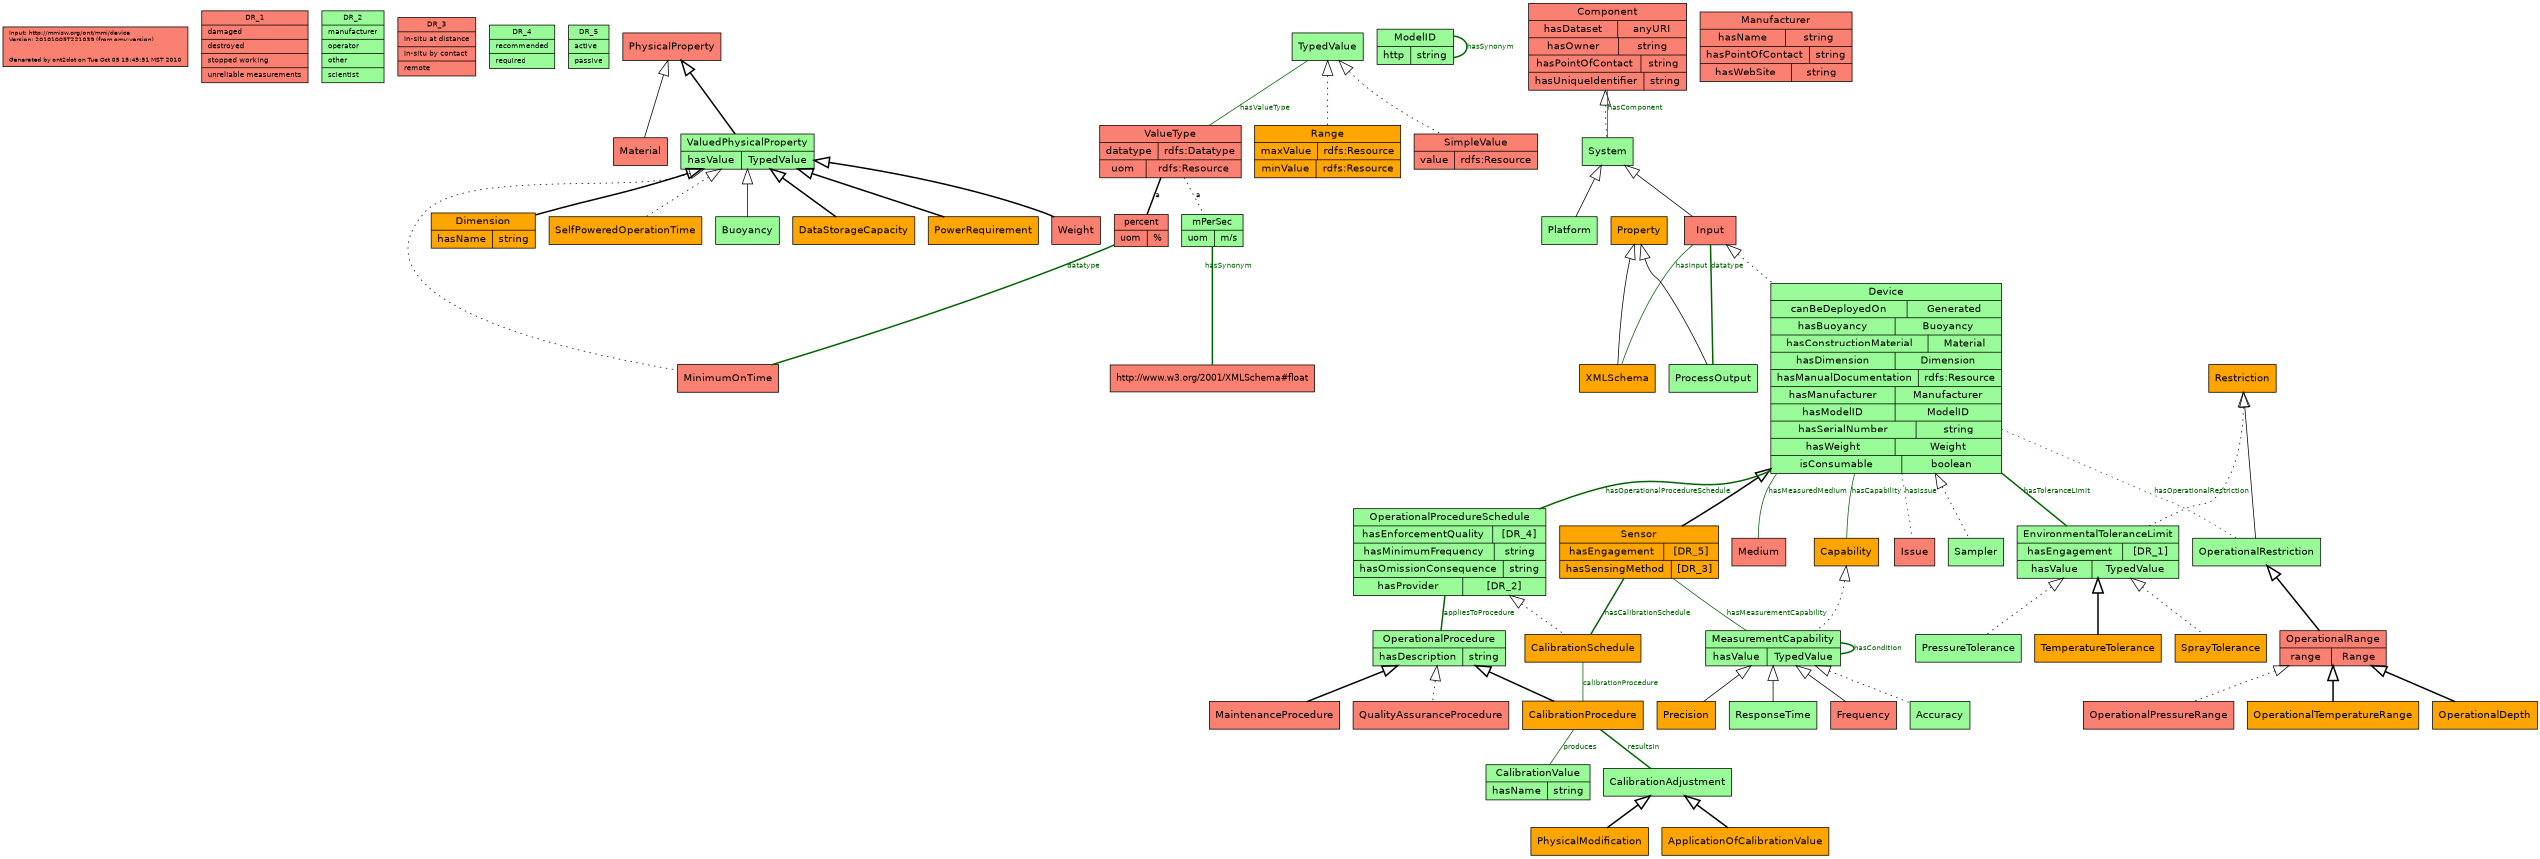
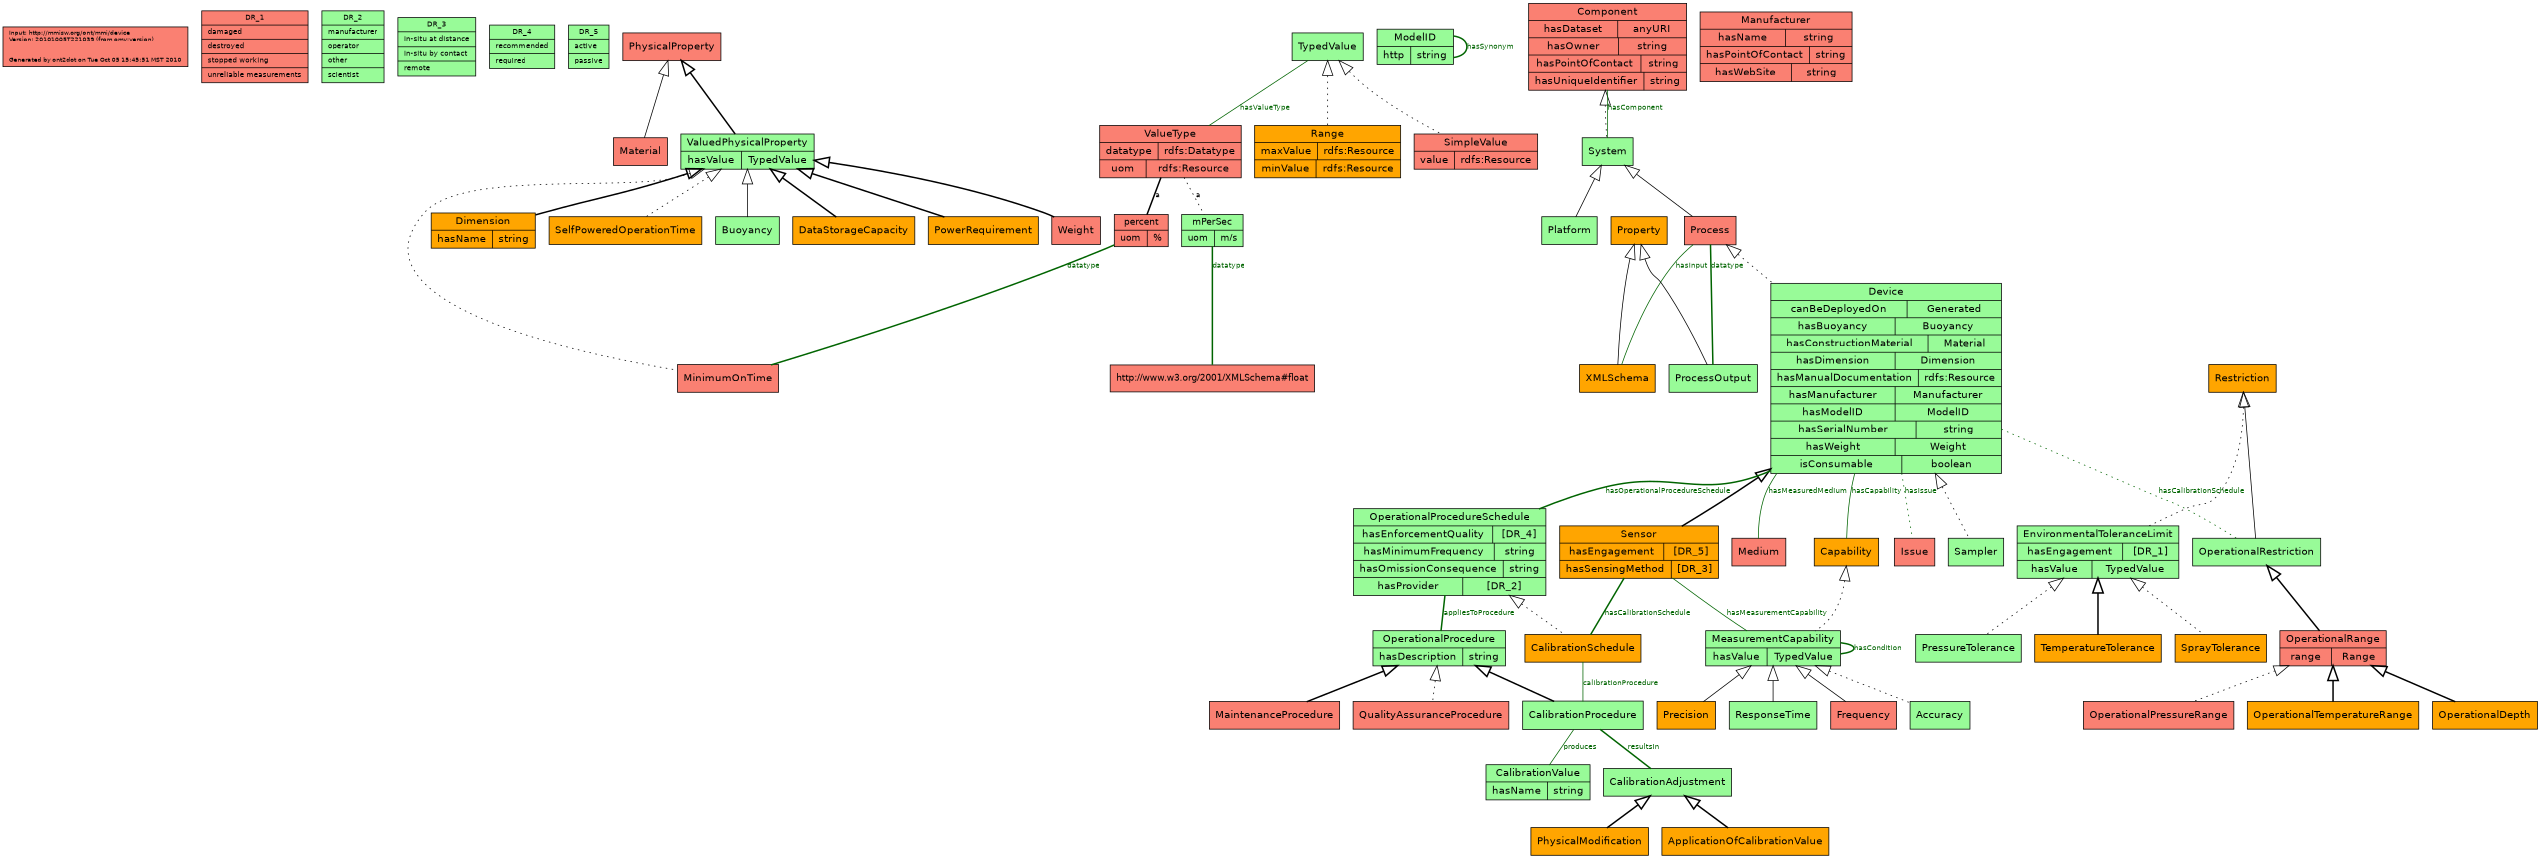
node "DR_3": fillcolor salmon -> palegreen
node "Input": label "Input" -> "Process"
edge "mPerSec" -- "http://www.w3.org/2001/XMLSchema#float": label "hasSynonym" -> "datatype"
edge "Device" -- "OperationalRestriction": label "hasOperationalRestriction" -> "hasCalibrationSchedule"
edge "Device" -- "EnvironmentalToleranceLimit": removed, label "hasToleranceLimit"
node "CalibrationProcedure": fillcolor orange -> palegreen
